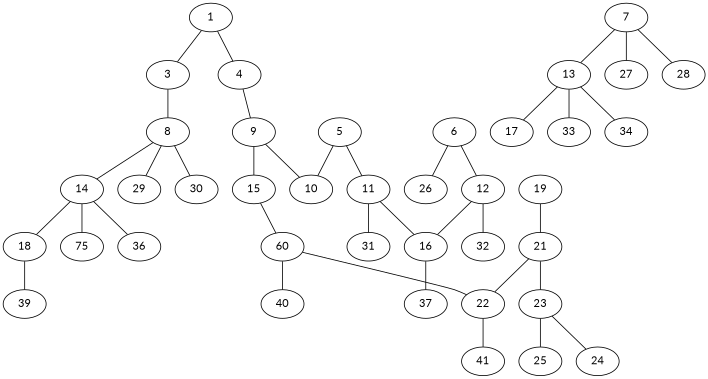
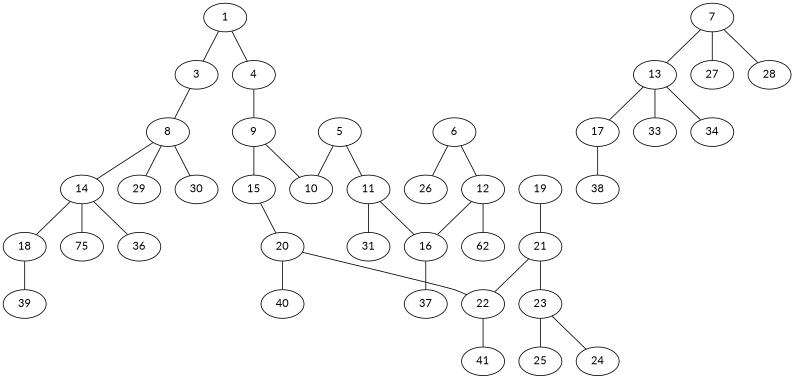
node "38": added
node "60": label "60" -> "20"
node "32": label "32" -> "62"
